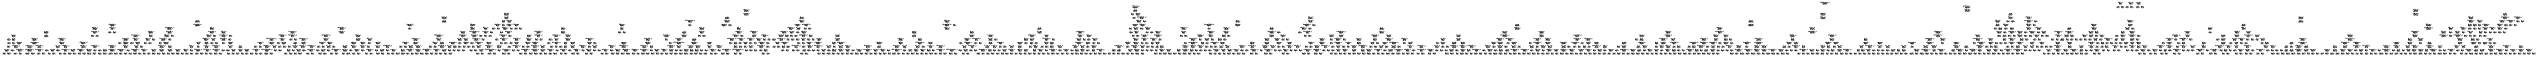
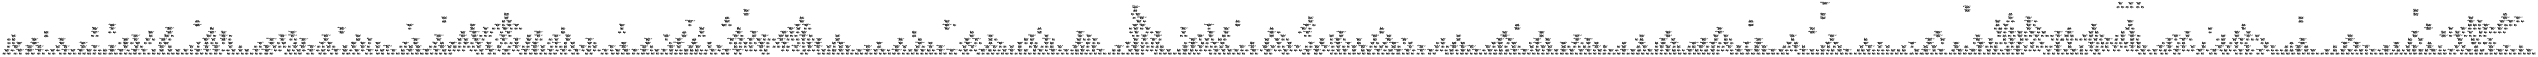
node "gini = 0.0 samples = 32 value = [32, 0]": added
